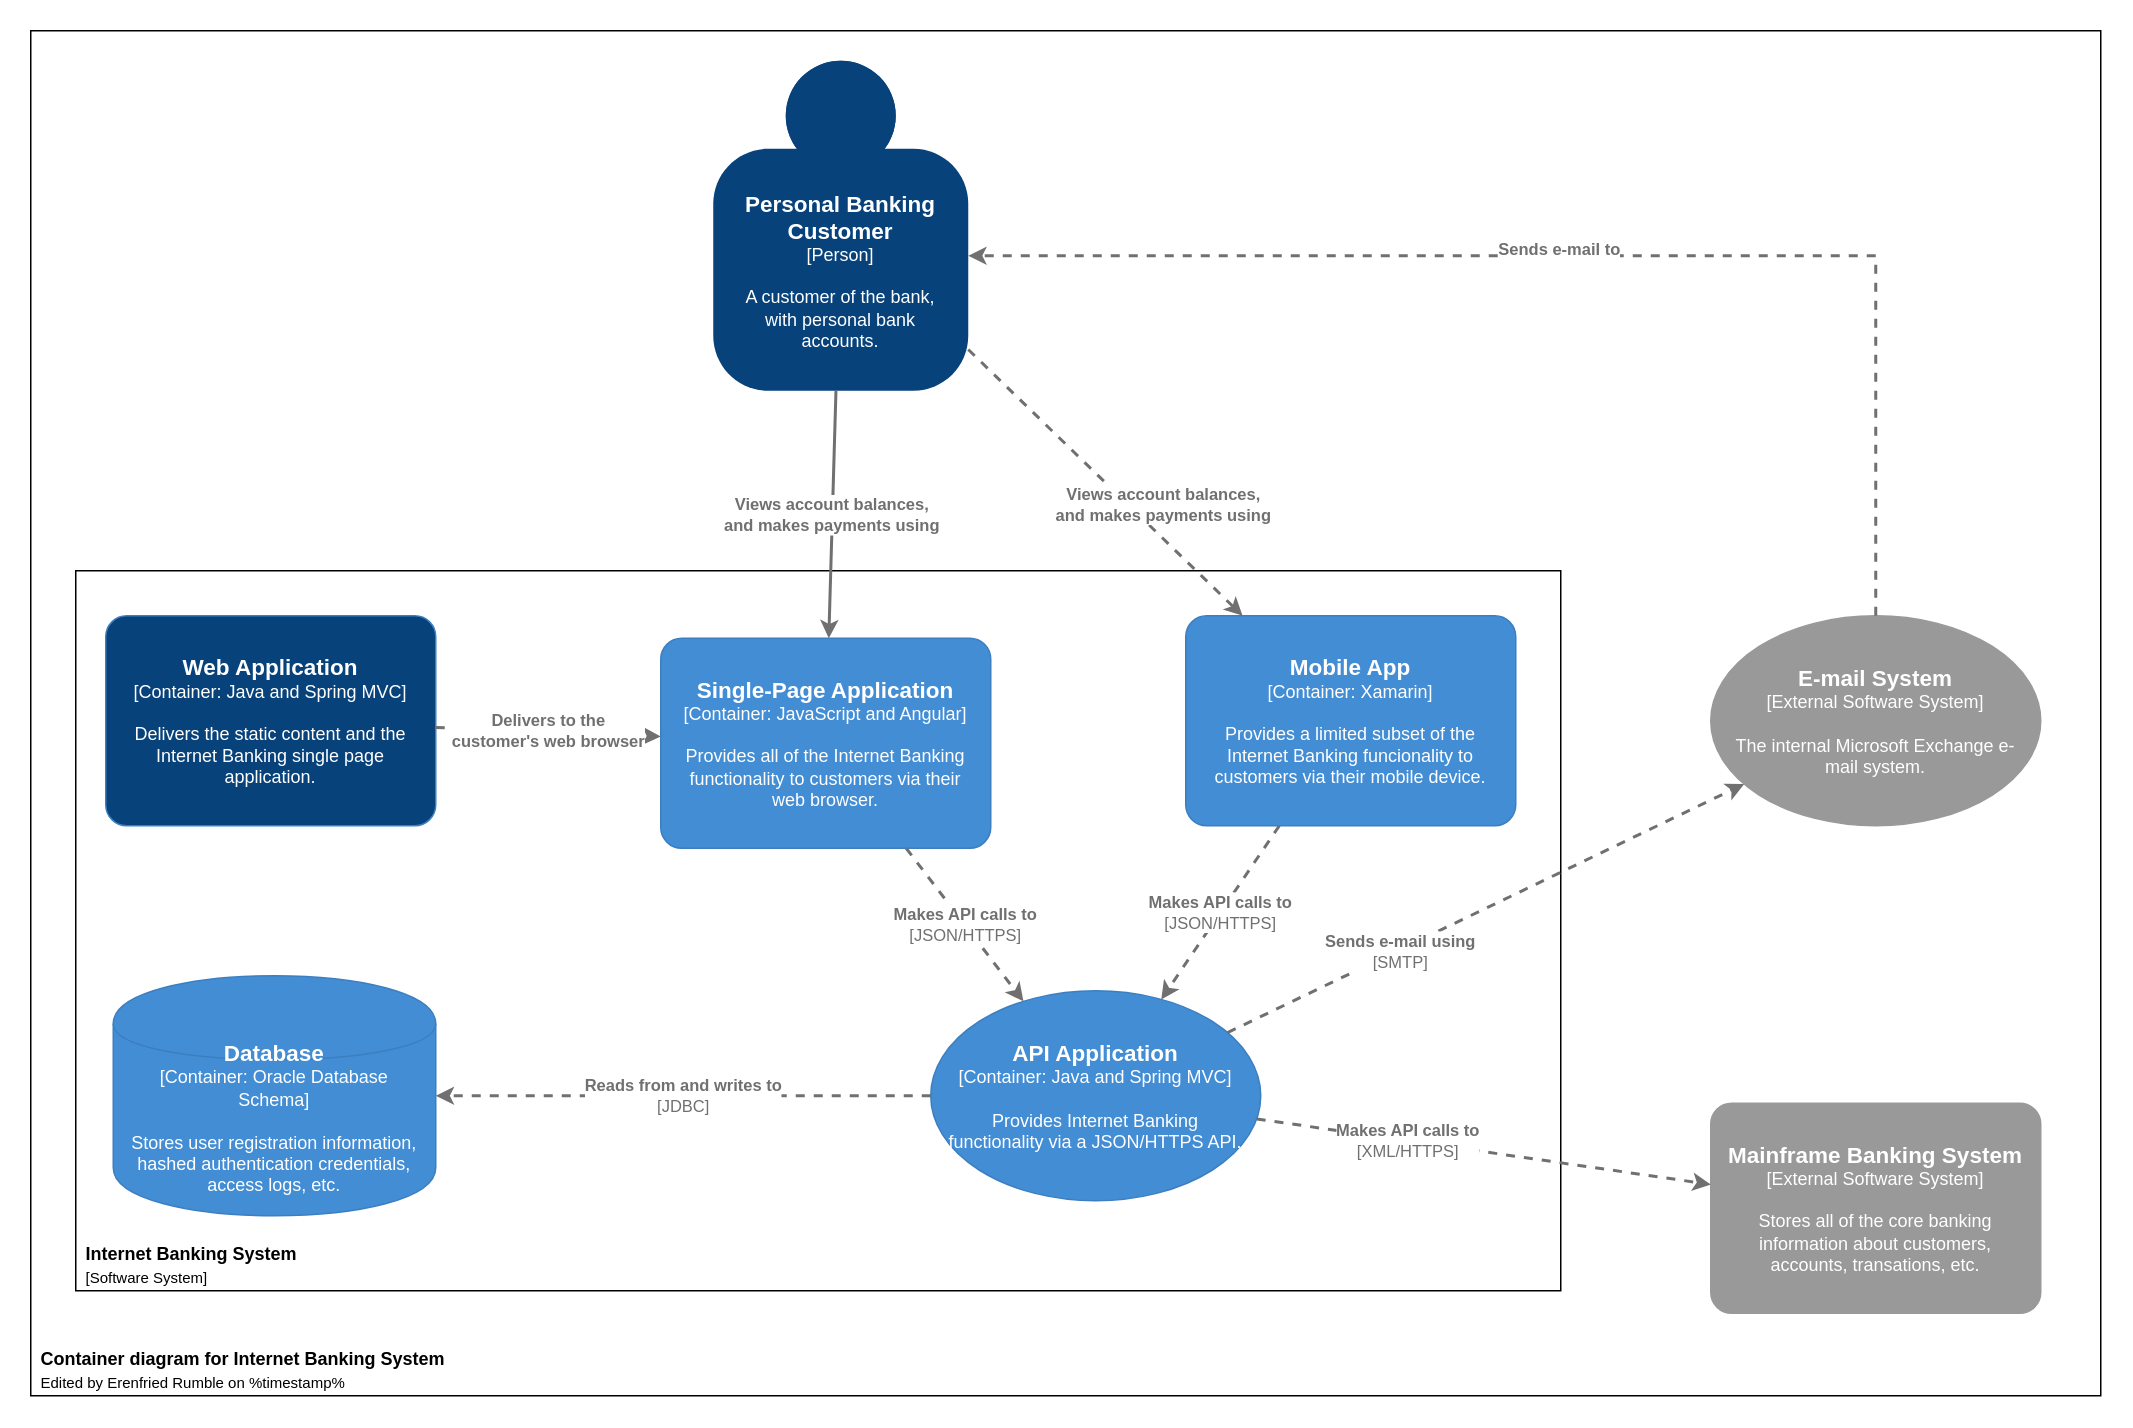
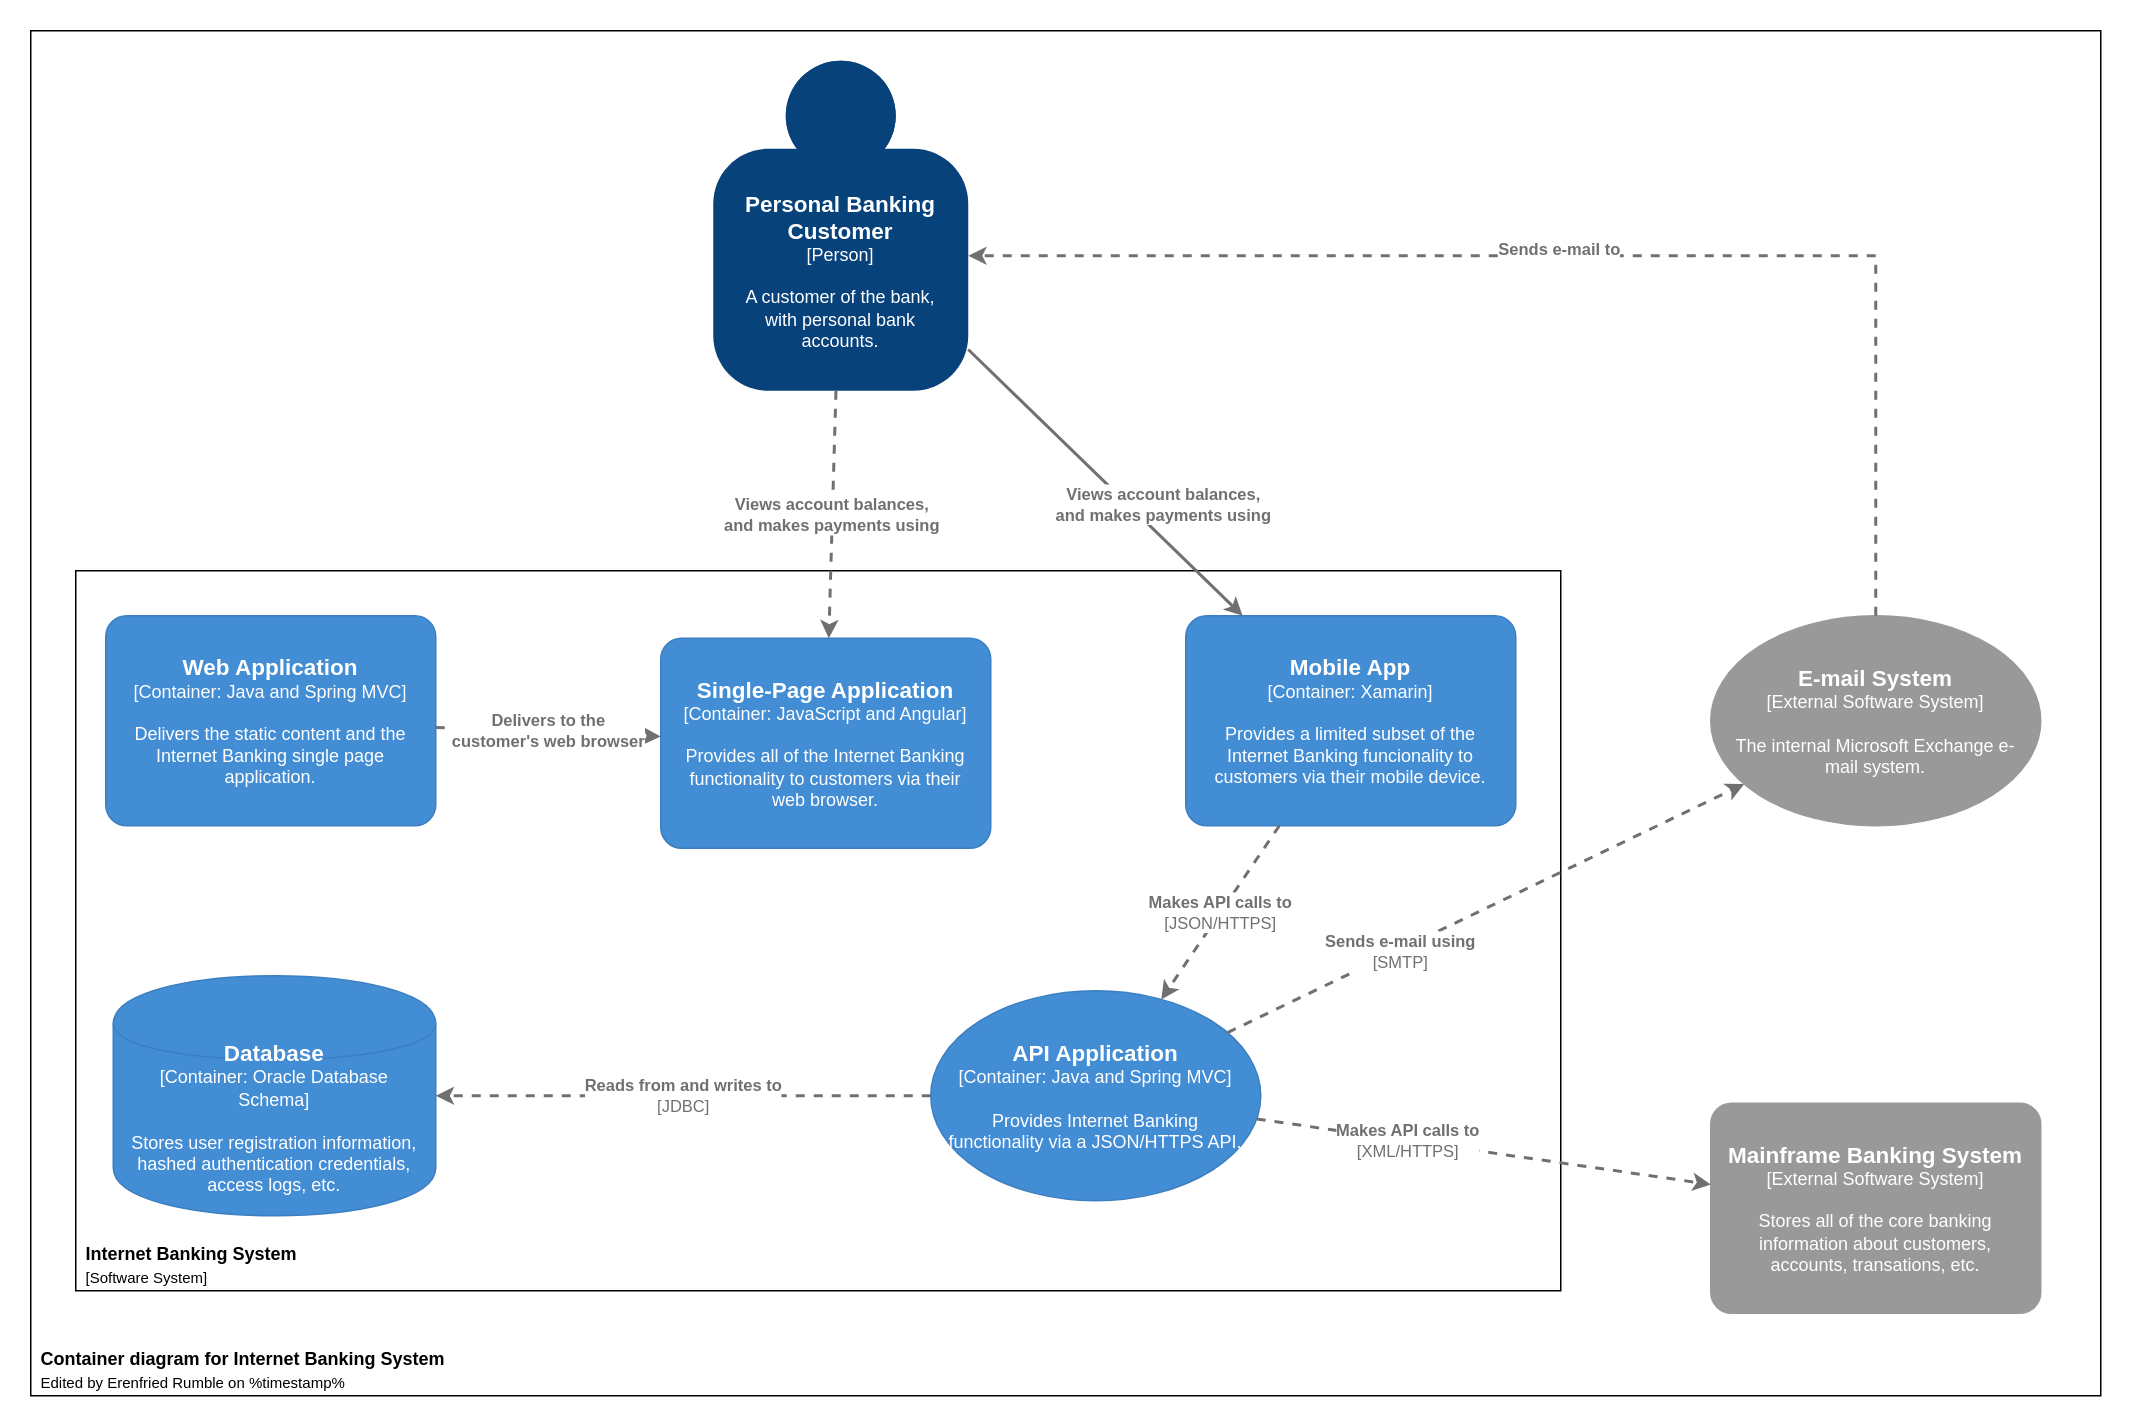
edge "Personal Banking Customer [Person] A customer of the bank, with personal bank accounts." -> "Mobile App [Container: Xamarin] Provides a limited subset of the Internet Banking funcionality to customers via their mobile device.": style dashed -> solid
edge "Personal Banking Customer [Person] A customer of the bank, with personal bank accounts." -> "Single-Page Application [Container: JavaScript and Angular] Provides all of the Internet Banking functionality to customers via their web browser.": style solid -> dashed
node "Web Application [Container: Java and Spring MVC] Delivers the static content and the Internet Banking single page application.": fillcolor #08427b -> #438dd5
edge "Single-Page Application [Container: JavaScript and Angular] Provides all of the Internet Banking functionality to customers via their web browser." -> "API Application [Container: Java and Spring MVC] Provides Internet Banking functionality via a JSON/HTTPS API.": removed, label "Makes API calls to [JSON/HTTPS]"
